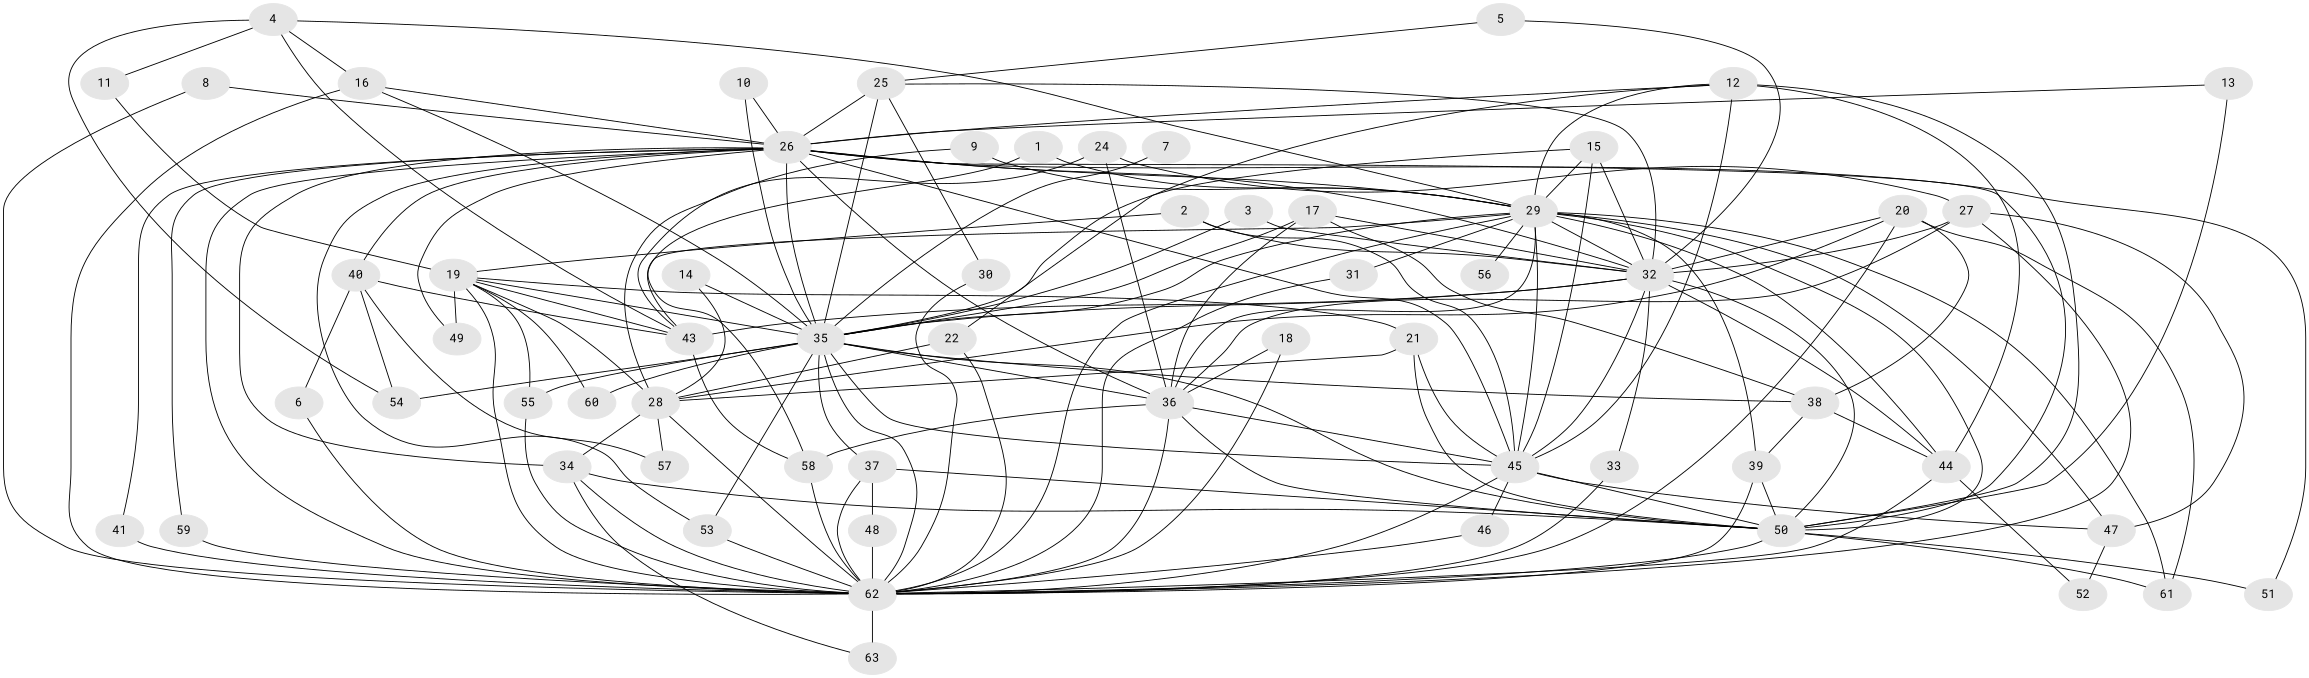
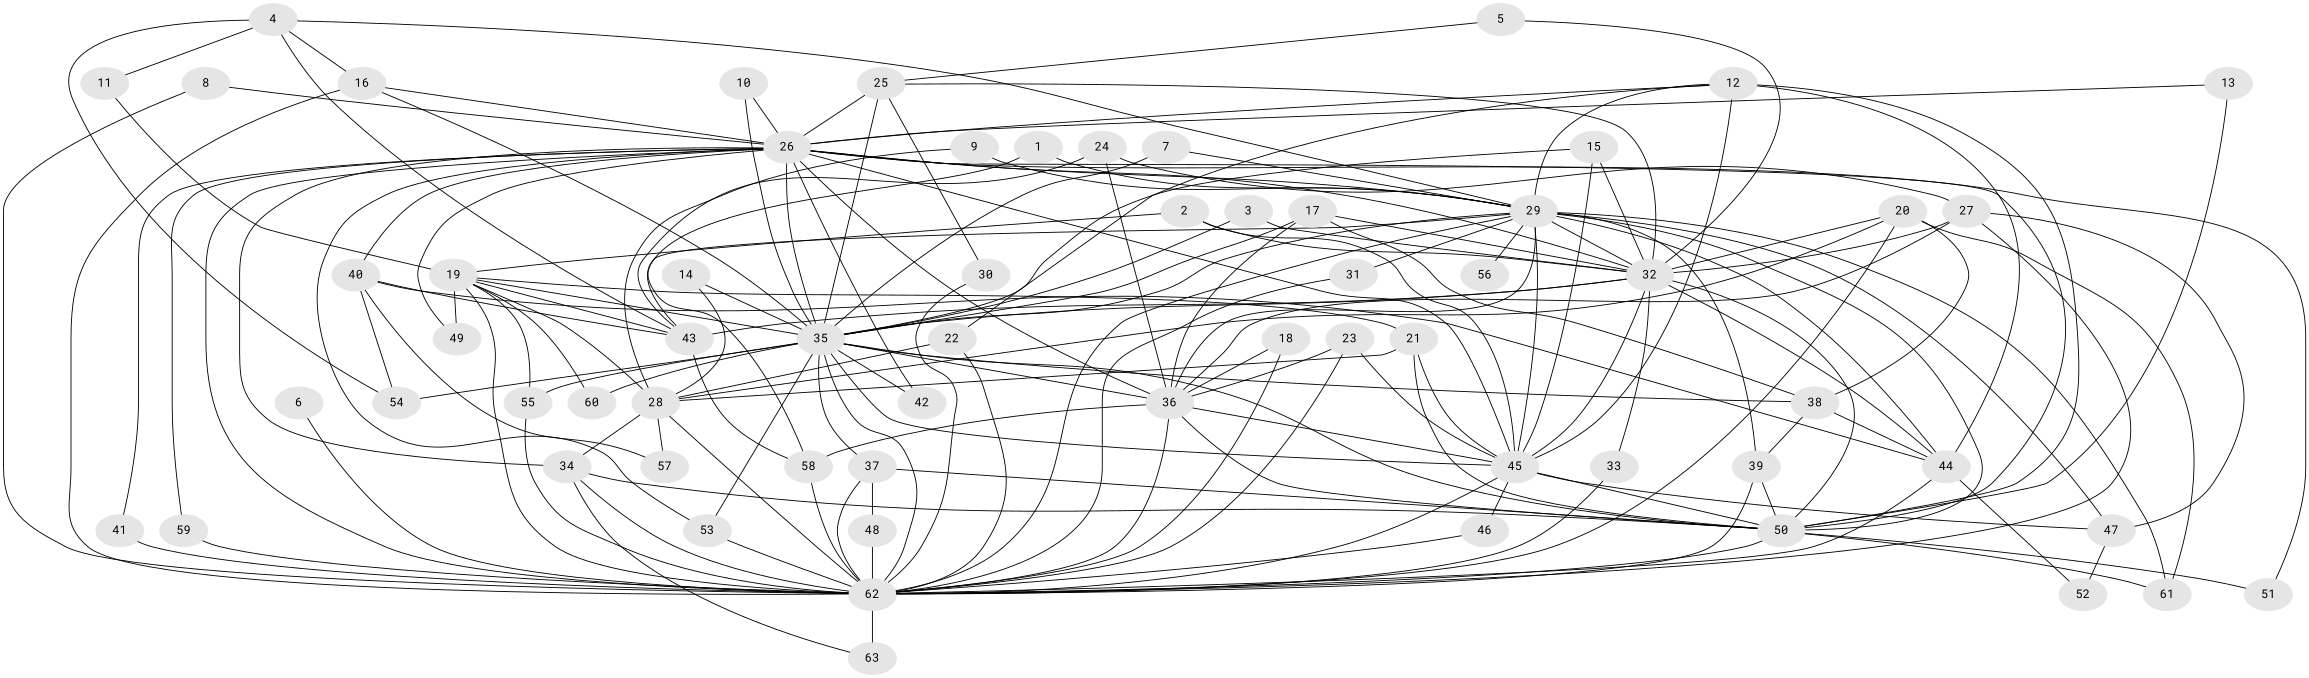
edge "15" -- "29": now "7" -- "29"
edge "40" -- "6": now "40" -- "44"
node "23": added
node "42": added
